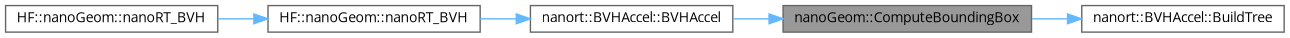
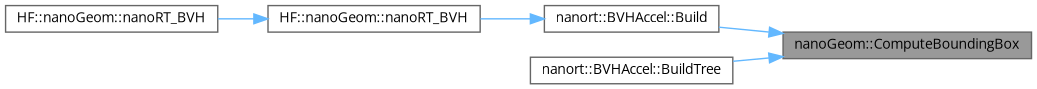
node "nanort::BVHAccel::BVHAccel": label "nanort::BVHAccel::BVHAccel" -> "nanort::BVHAccel::Build"
edge "nanoGeom::ComputeBoundingBox" -> "nanort::BVHAccel::BuildTree": reversed
